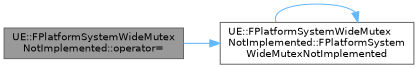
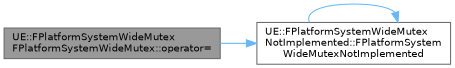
node "UE::FPlatformSystemWideMutex NotImplemented::operator=": label "UE::FPlatformSystemWideMutex NotImplemented::operator=" -> "UE::FPlatformSystemWideMutex FPlatformSystemWideMutex::operator="
